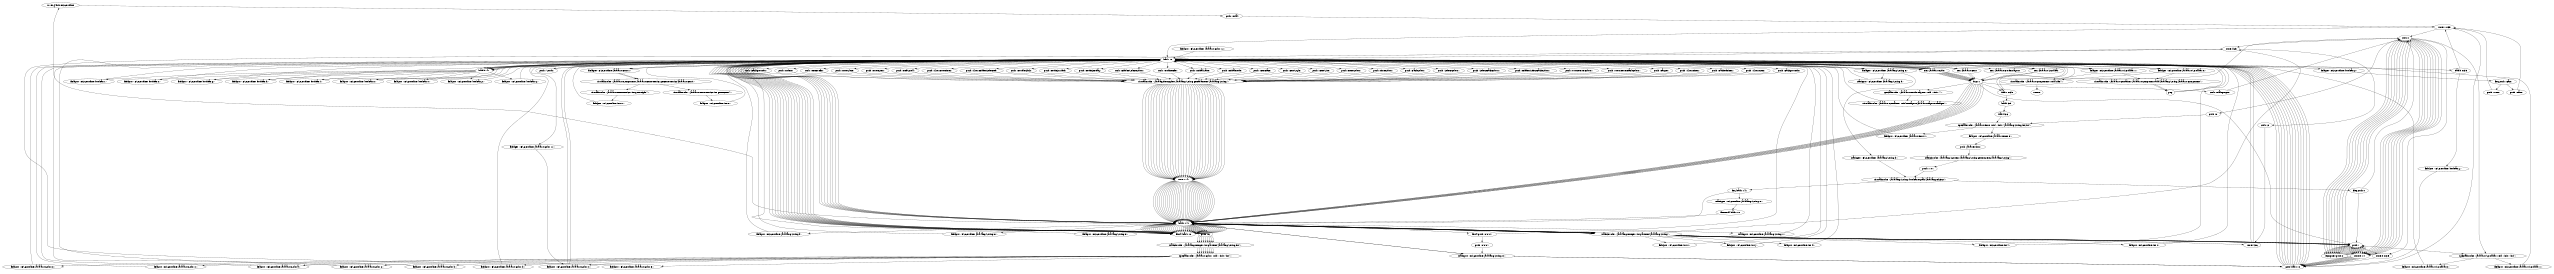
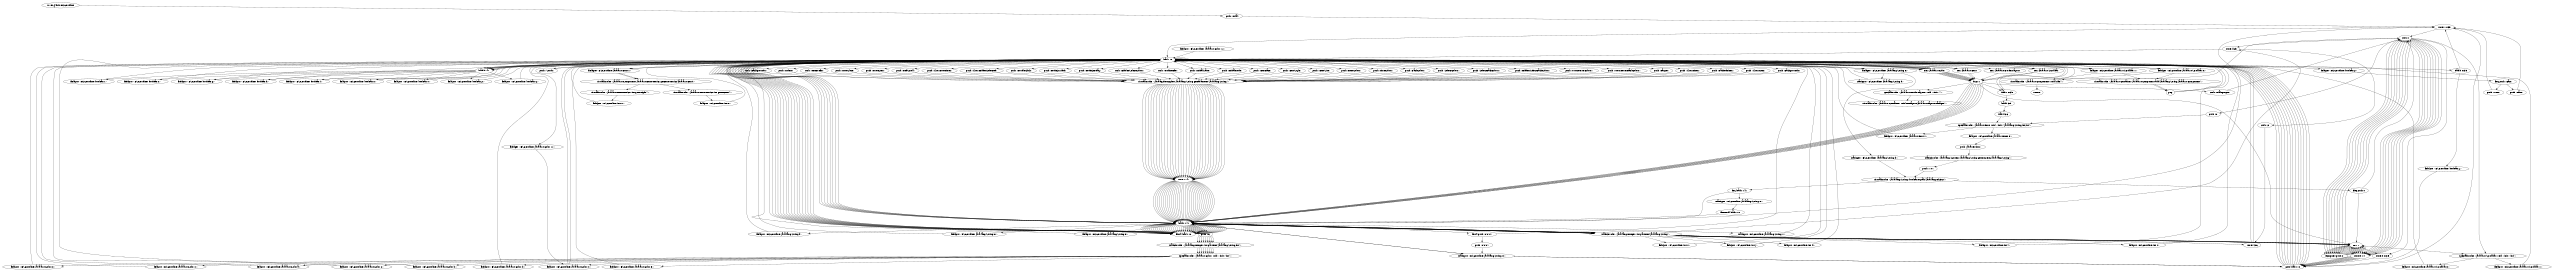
edge "fieldput <BSCOutline: java.awt.Color e>" -> "store.i i25": now "fieldput <BSCOutline: java.awt.Color e>" -> "load.r r0"
edge "load.r r41" -> "r0 := @this: BSCOutline": now "load.r r41" -> "store.r $r39"
node "push 1": label "push 1" -> "new 1"
